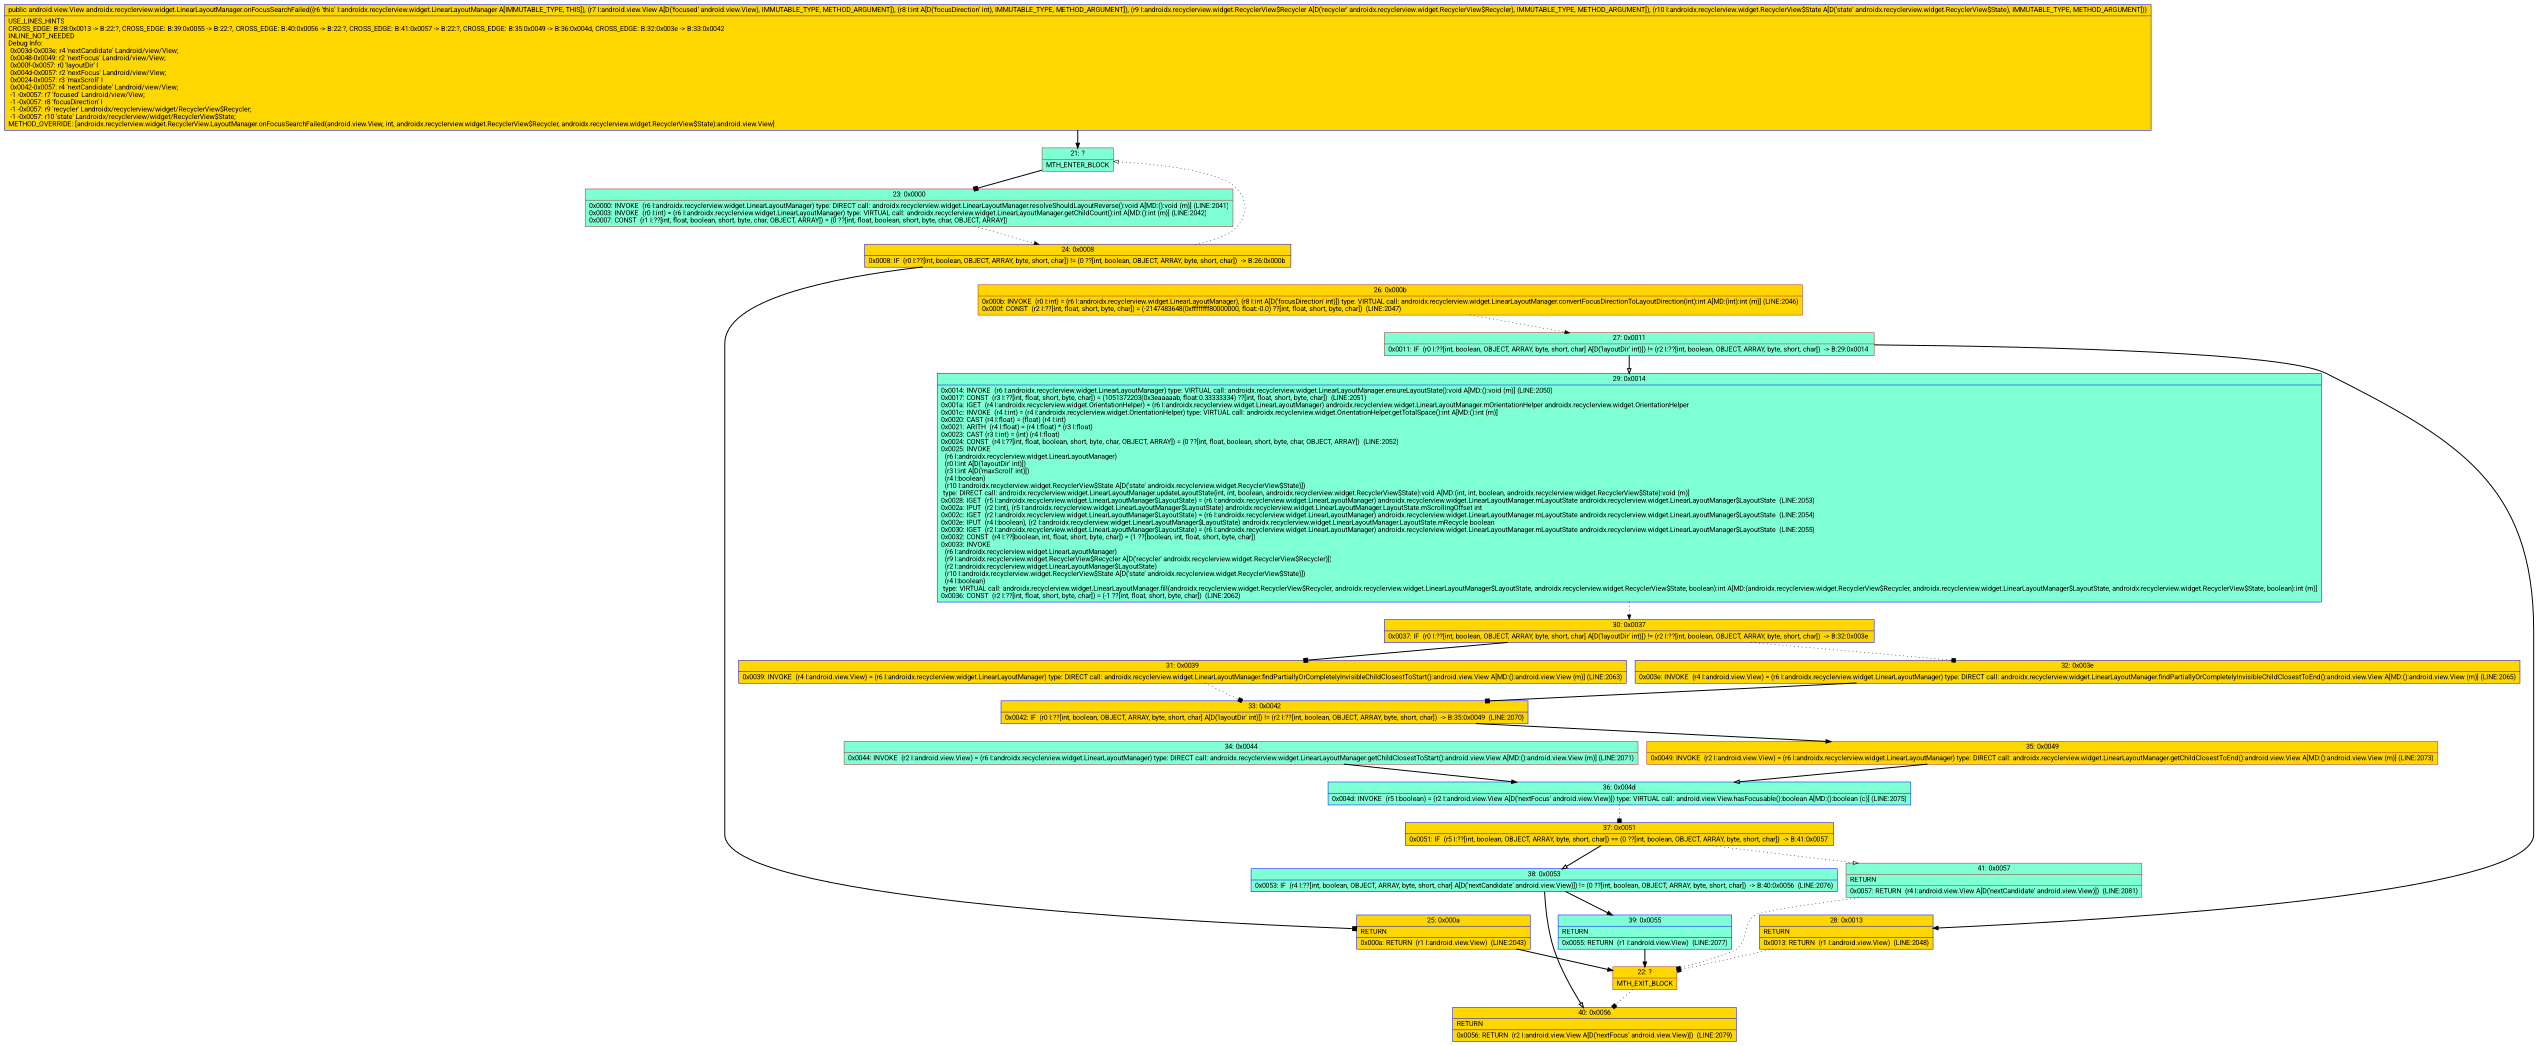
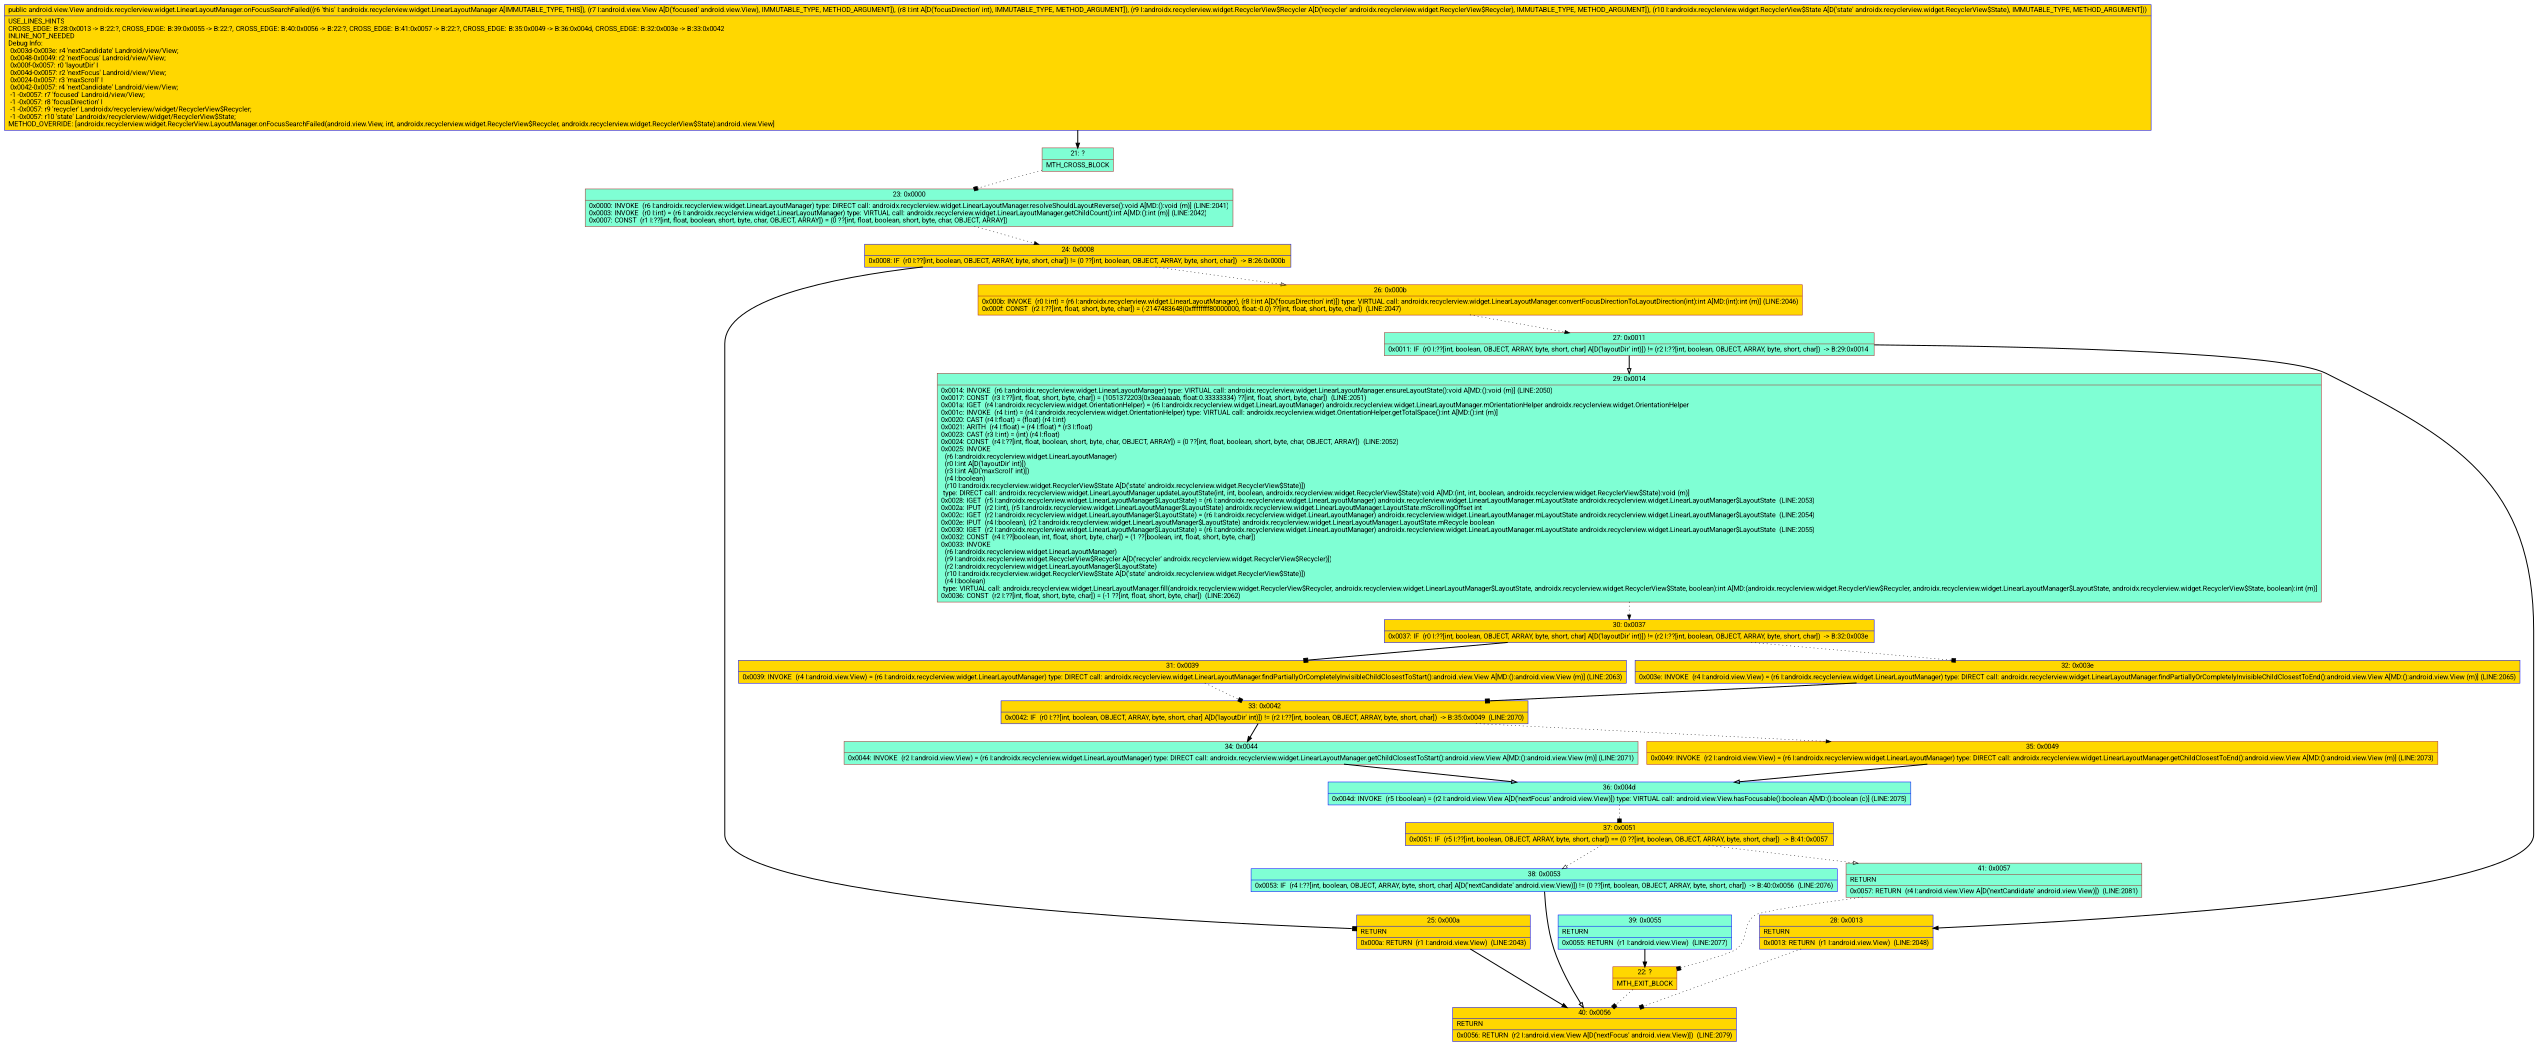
node "21: ?": text "MTH_ENTER_BLOCK" -> "MTH_CROSS_BLOCK"
edge "21: ?" -> "23: 0x0000": style bold -> dotted
edge "24: 0x0008" -> "21: ?": now "24: 0x0008" -> "26: 0x000b"
node "29: 0x0014": color blue -> brown
edge "33: 0x0042" -> "34: 0x0044": added
edge "33: 0x0042" -> "35: 0x0049": style bold -> dotted
edge "34: 0x0044" -> "36: 0x004d": arrowhead normal -> onormal
edge "37: 0x0051" -> "38: 0x0053": style bold -> dotted
edge "38: 0x0053" -> "39: 0x0055": removed
edge "25: 0x000a" -> "22: ?": now "25: 0x000a" -> "40: 0x0056"
edge "28: 0x0013" -> "22: ?": now "28: 0x0013" -> "40: 0x0056"
